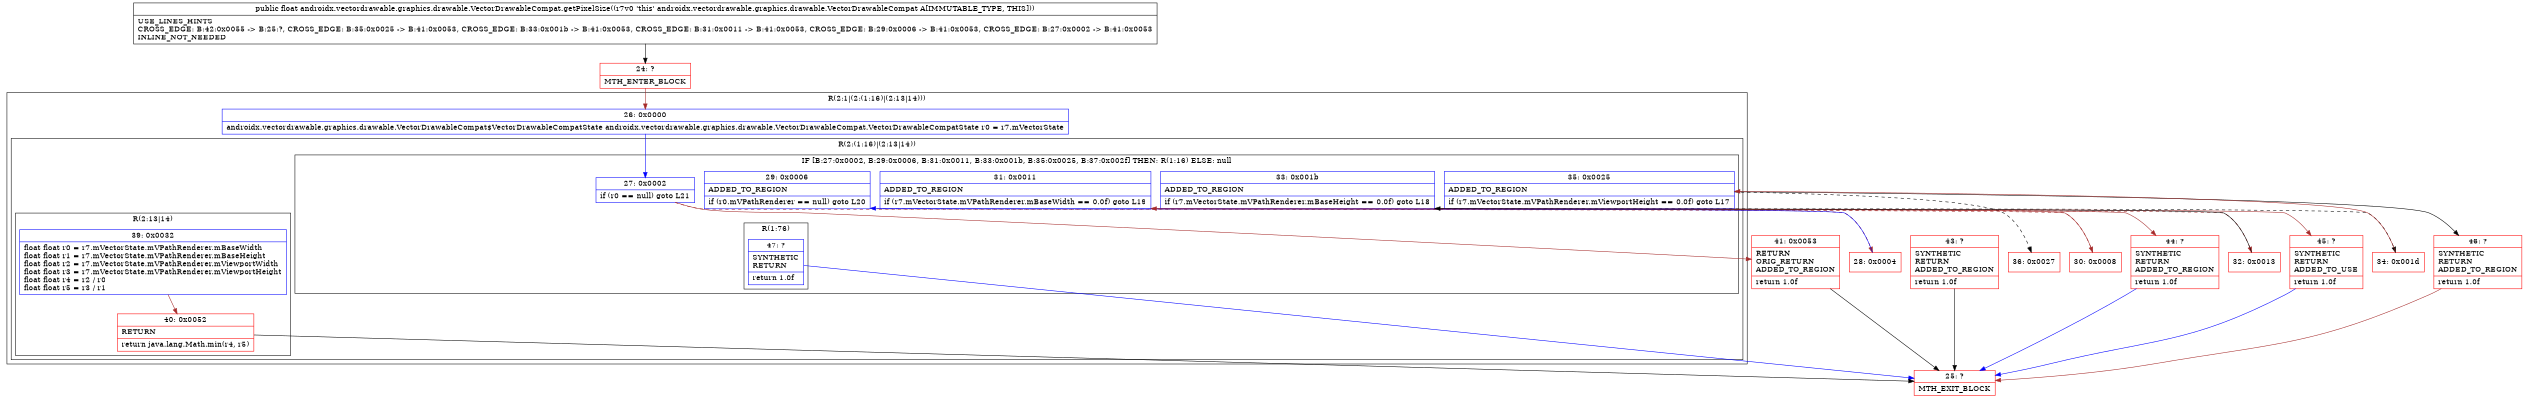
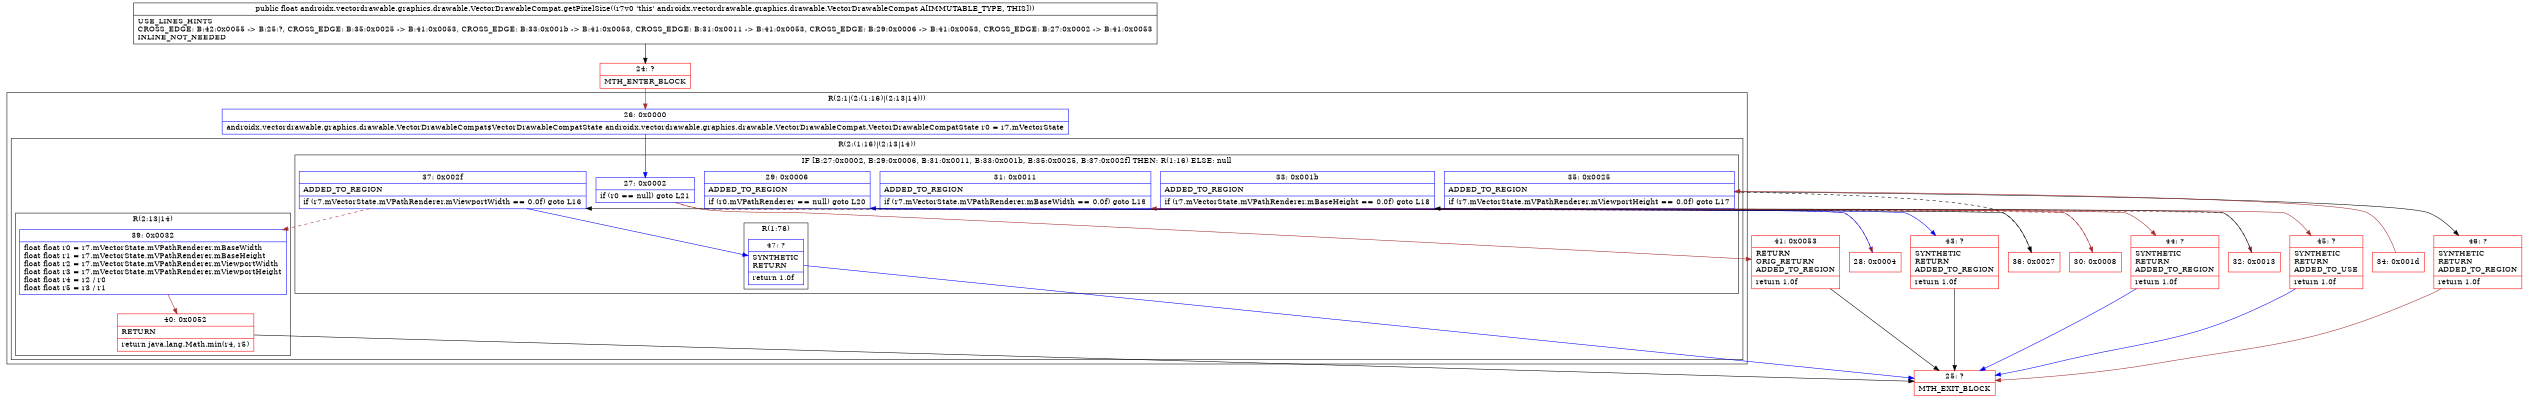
node "37: 0x002f": added
edge "29: 0x0006" -> "43: ?": added
edge "33: 0x001b" -> "34: 0x001d": removed
